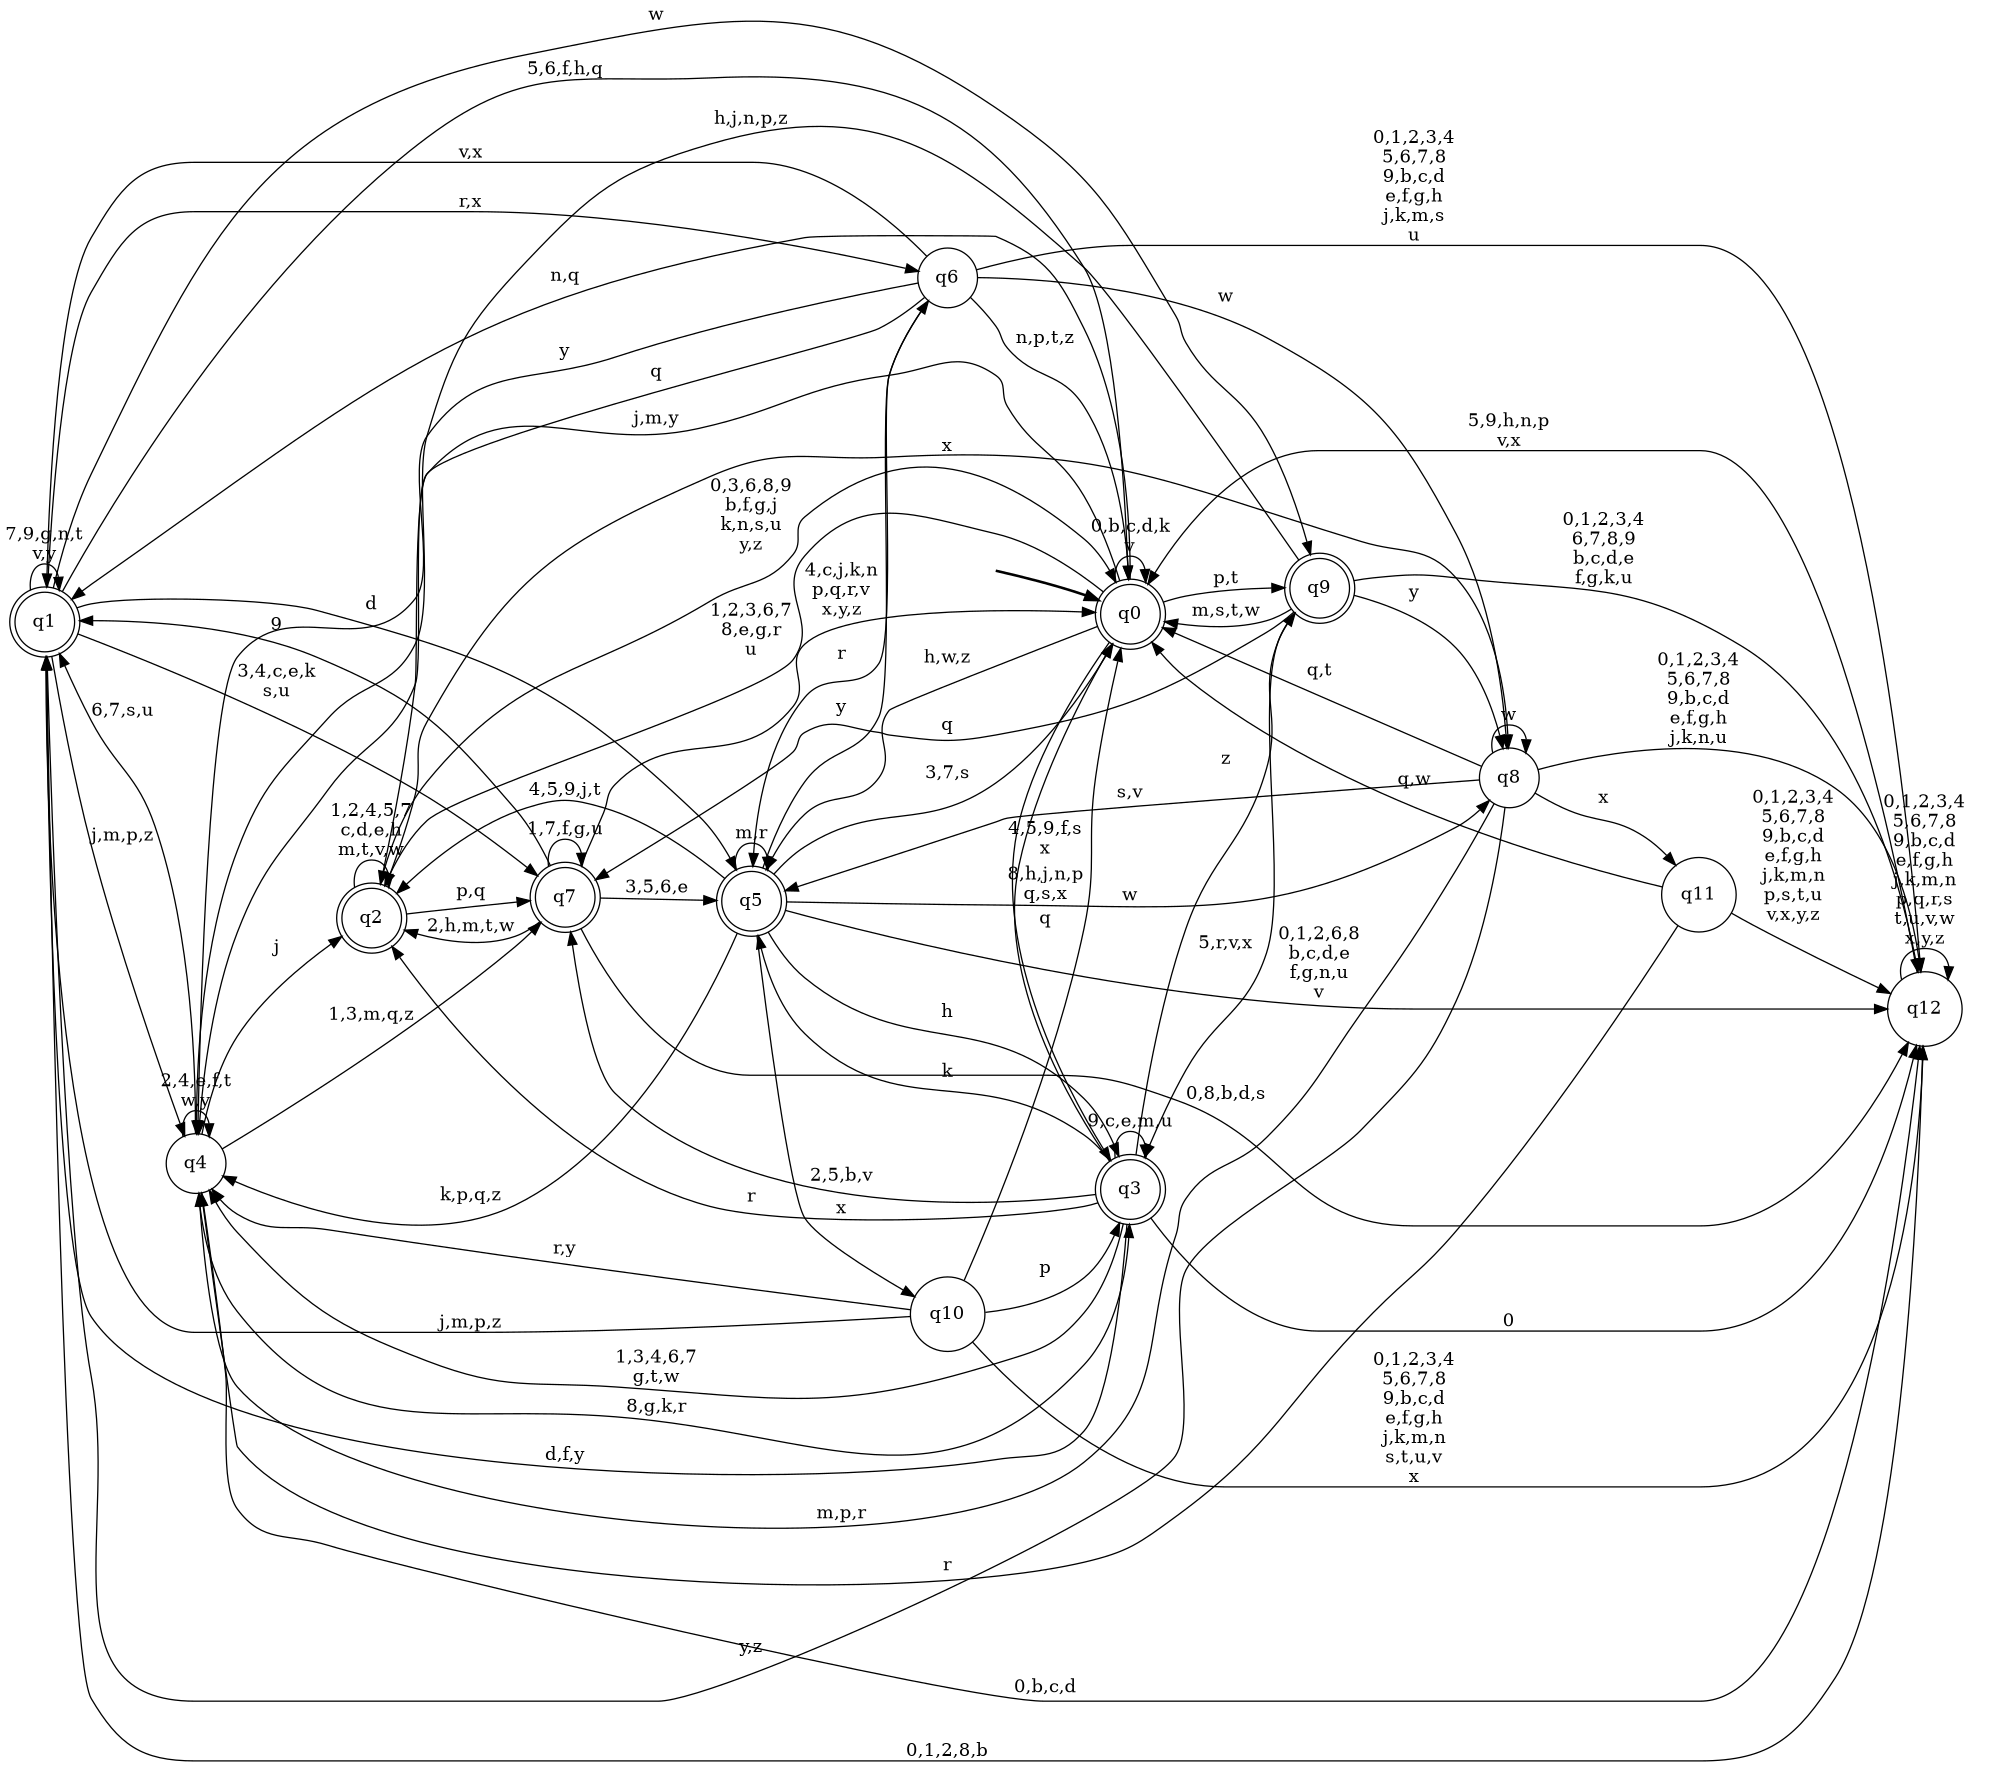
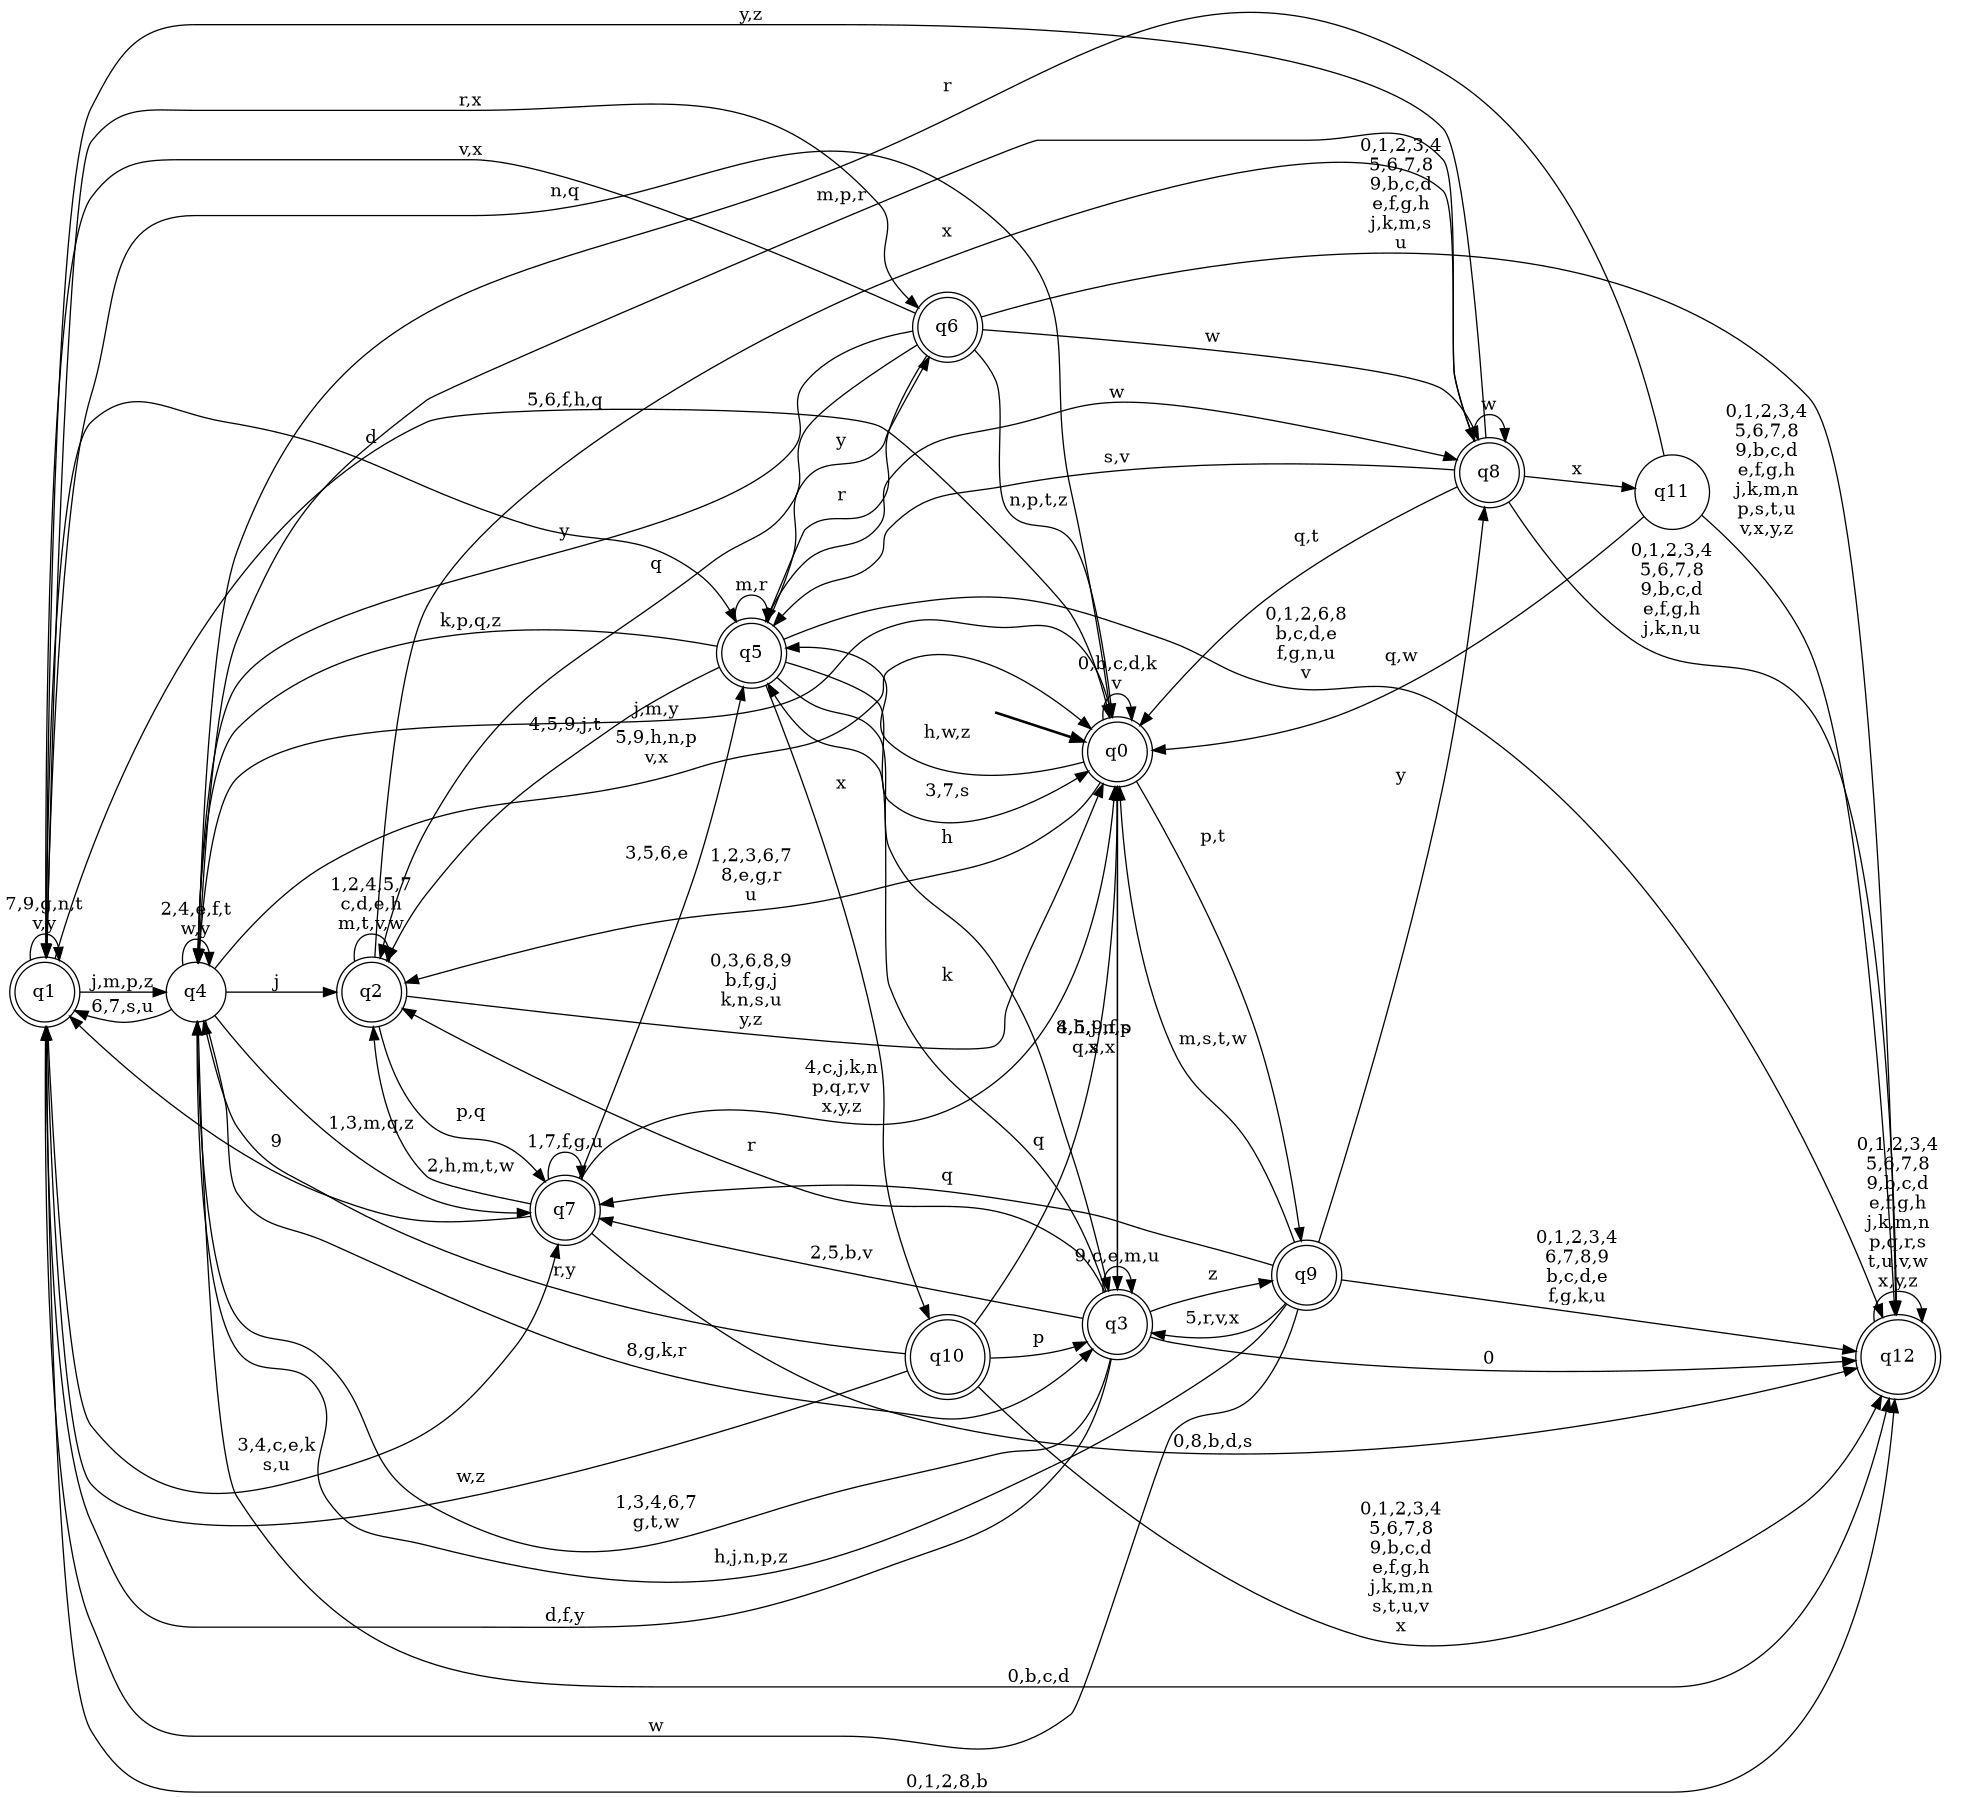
edge "q1" -> "q9": reversed
node "q6": shape circle -> doublecircle
edge "q12" -> "q0": now "q4" -> "q0"
node "q8": shape circle -> doublecircle
node "q12": shape circle -> doublecircle
node "q10": shape circle -> doublecircle
edge "q10" -> "q1": label "j,m,p,z" -> "w,z"
